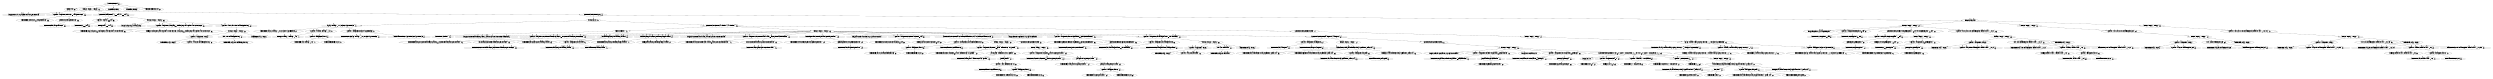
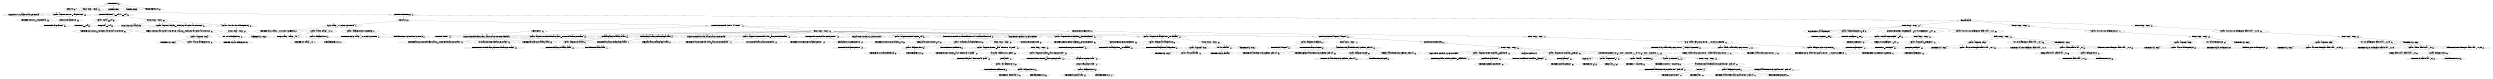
node "(IDENTIFIER,factory,factory.newDocumentBuilder())": removed
node "(IDENTIFIER,builder,parse(src.getInputStream()))": removed
node "(IDENTIFIER,i,i++)": removed
